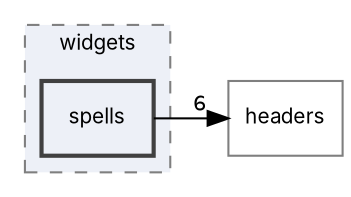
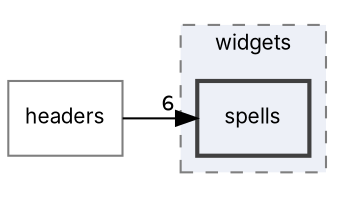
edge "spells" -> "headers": reversed
